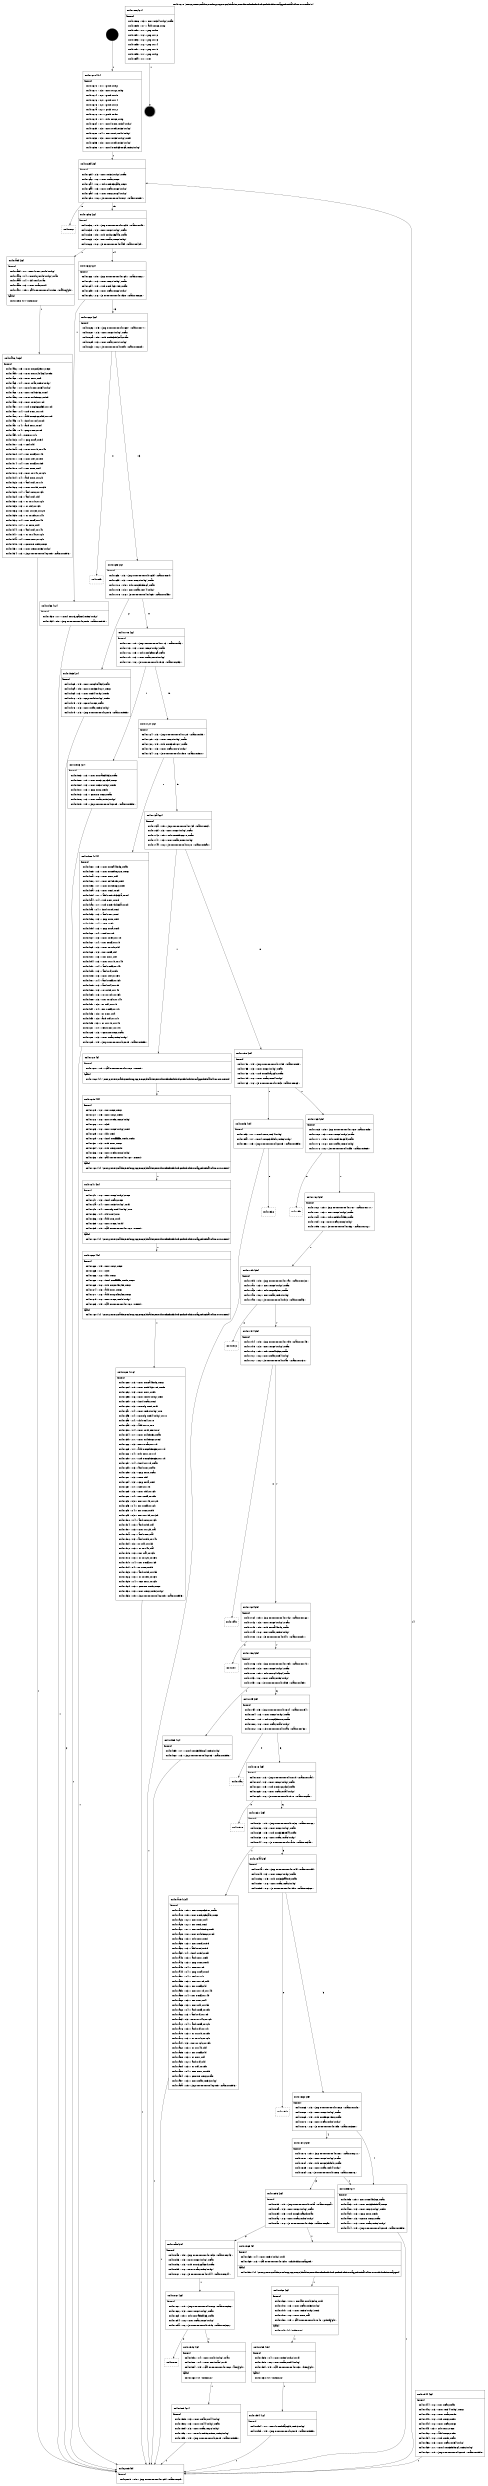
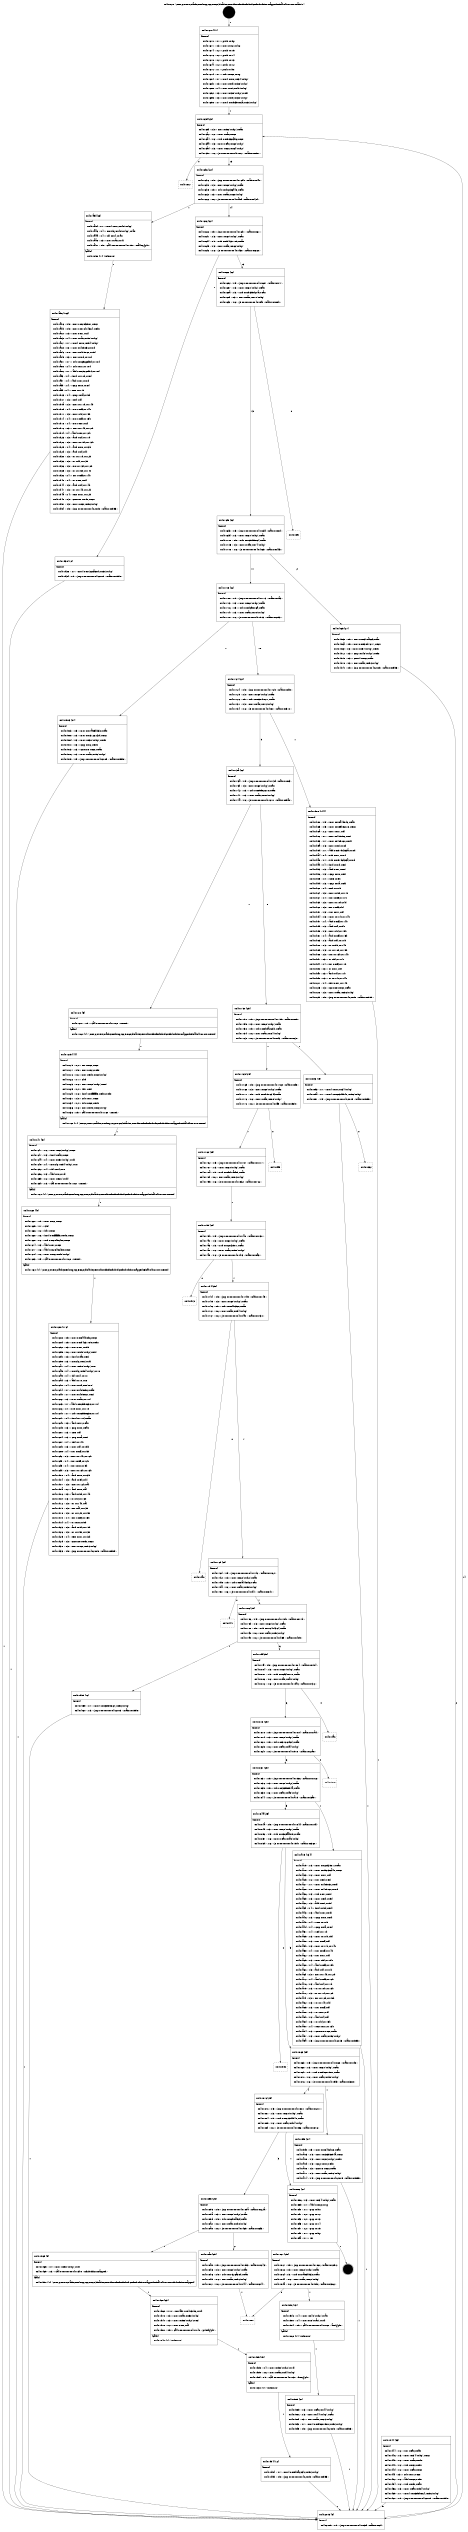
edge "0x40187c [25]" -> "0x4019fe [27]": now "0x40187c [25]" -> "0x401ee6 [21]"
edge "0x4018ae [25]" -> "0x4018c7 [25]": now "0x4018ae [25]" -> "0x4018e0"
edge "0x401d44 [33]" -> "0x402005 [5]": label " 1" -> " 5"
